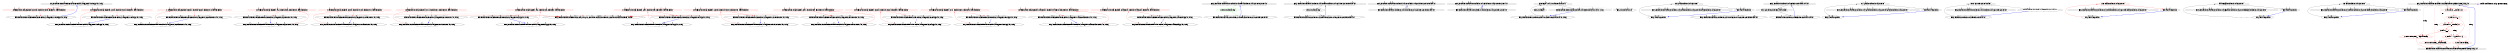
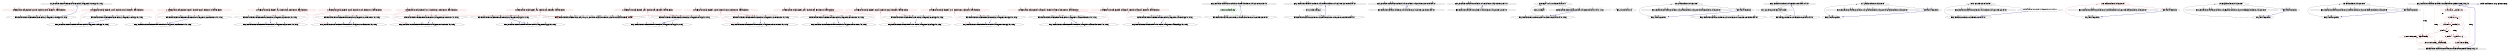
node "double EnglishNumberToWordsConverter()": label "double EnglishNumberToWordsConverter()" -> "new EnglishNumberToWordsConverter()"
node "return number.ToString();": label "return number.ToString();" -> "return number.YearsAgo();"
node "Exit Humanizer.NumberToWordsExtension.ToOrdinalWords(int)": label "Exit Humanizer.NumberToWordsExtension.ToOrdinalWords(int)" -> "Exit YearsAgo.NumberToWordsExtension.ToOrdinalWords(int)"
